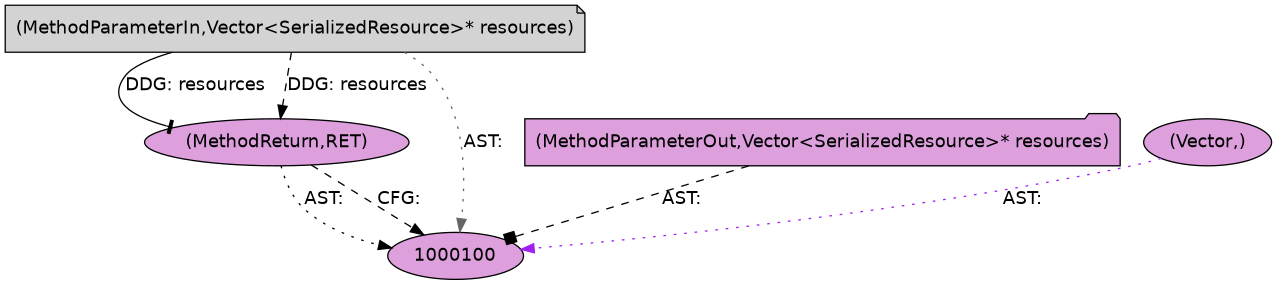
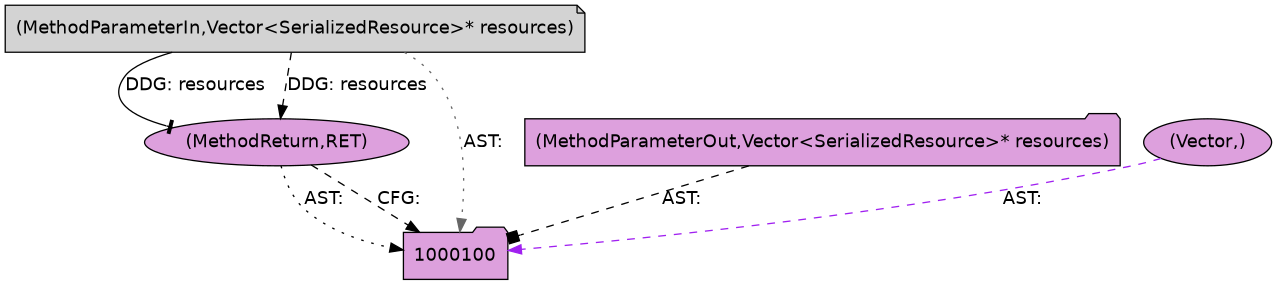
edge "(Vector,)" -> "1000100": style dotted -> dashed
node "1000100": shape ellipse -> folder
